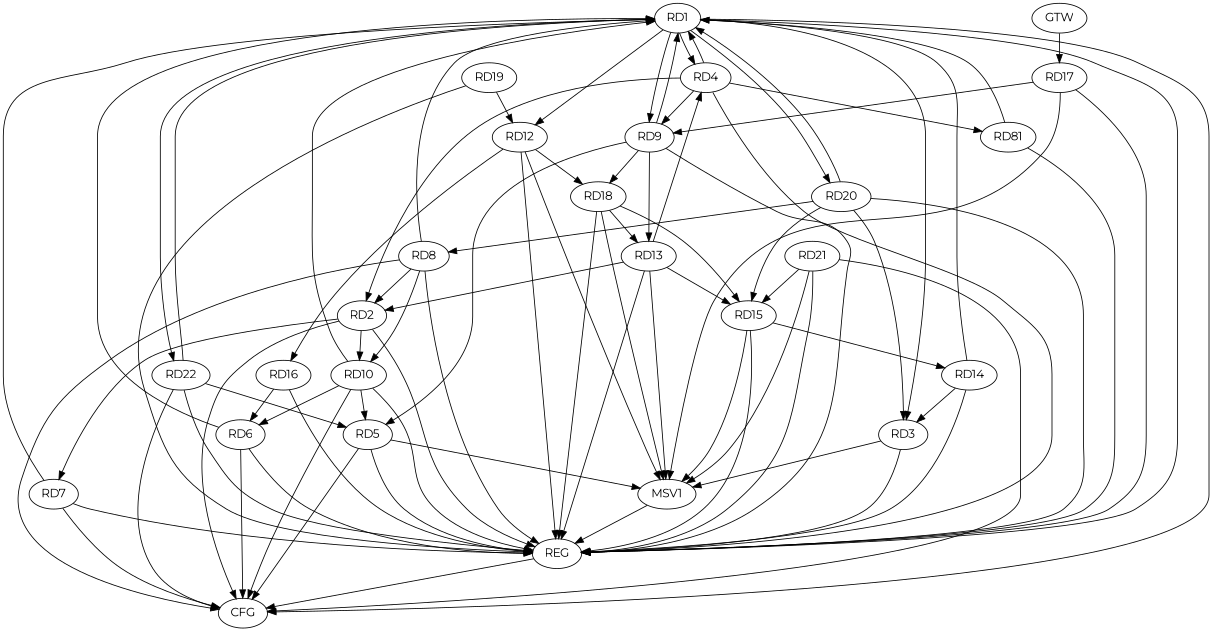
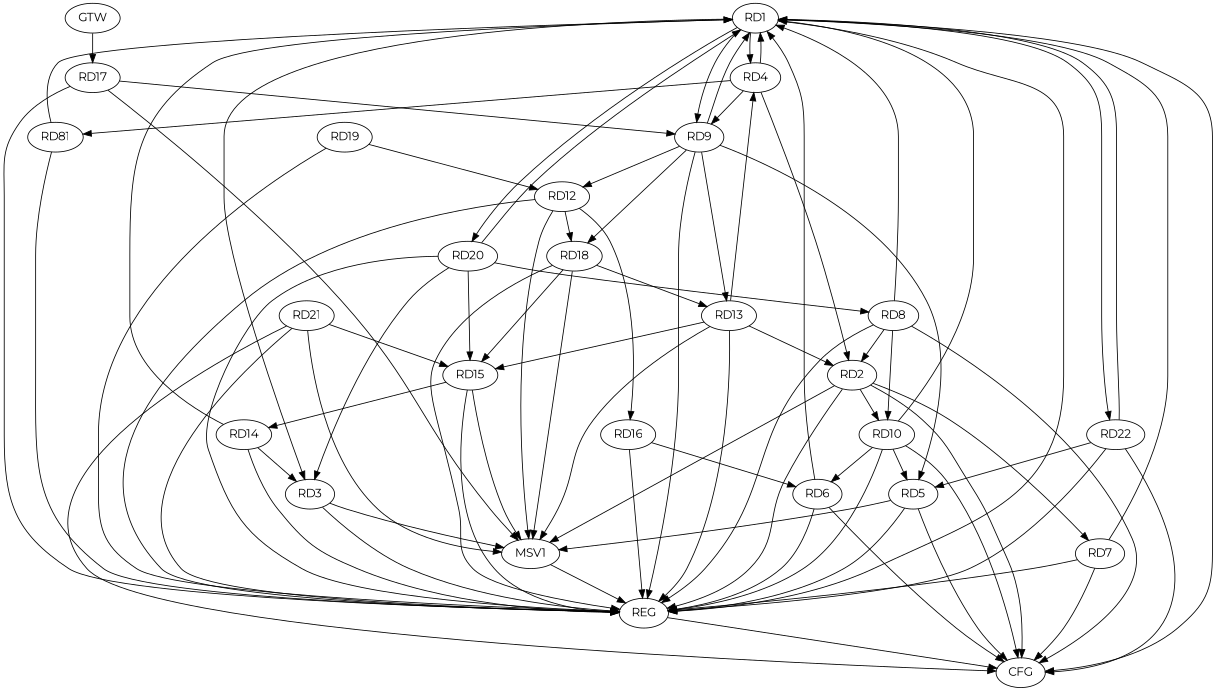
edge "RD1" -> "RD12": now "RD9" -> "RD12"
edge "RD4" -> "REG": removed
edge "RD2" -> "MSV1": added
